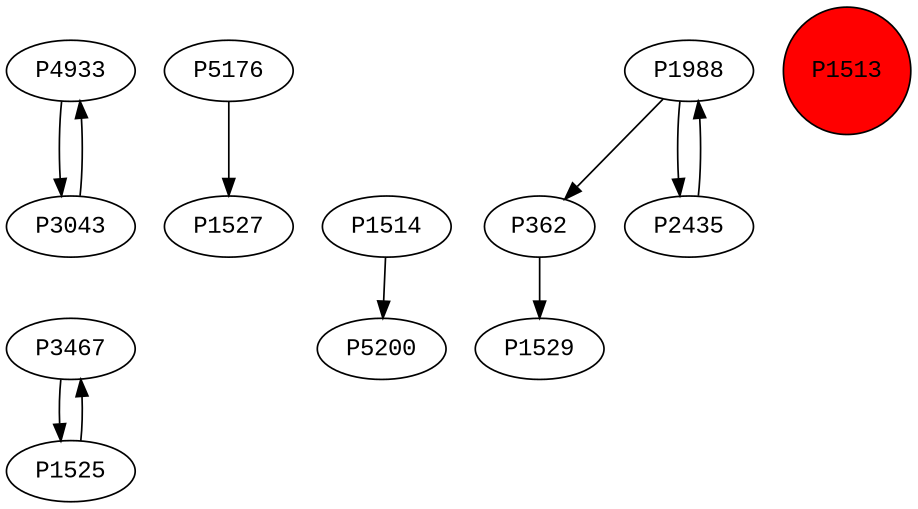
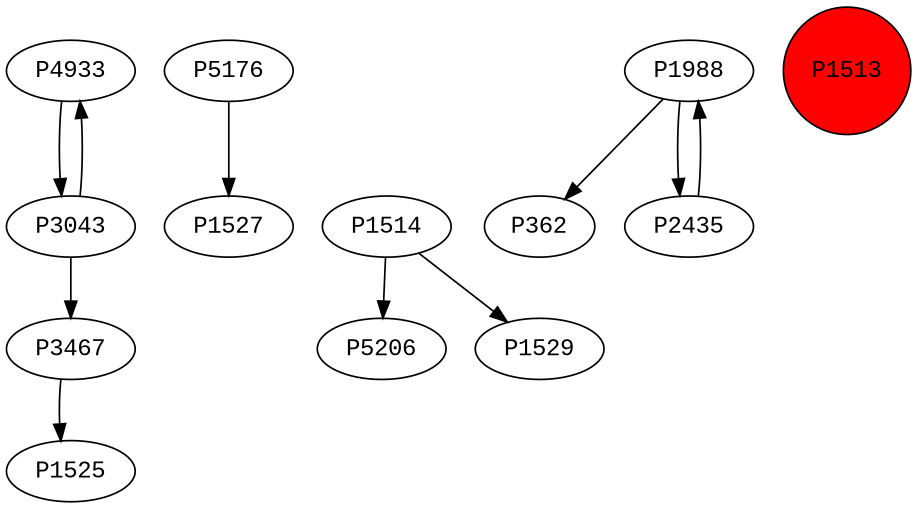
edge "P362" -> "P1529": now "P1514" -> "P1529"
node "P5200": label "P5200" -> "P5206"
edge "P1525" -> "P3467": now "P3043" -> "P3467"
